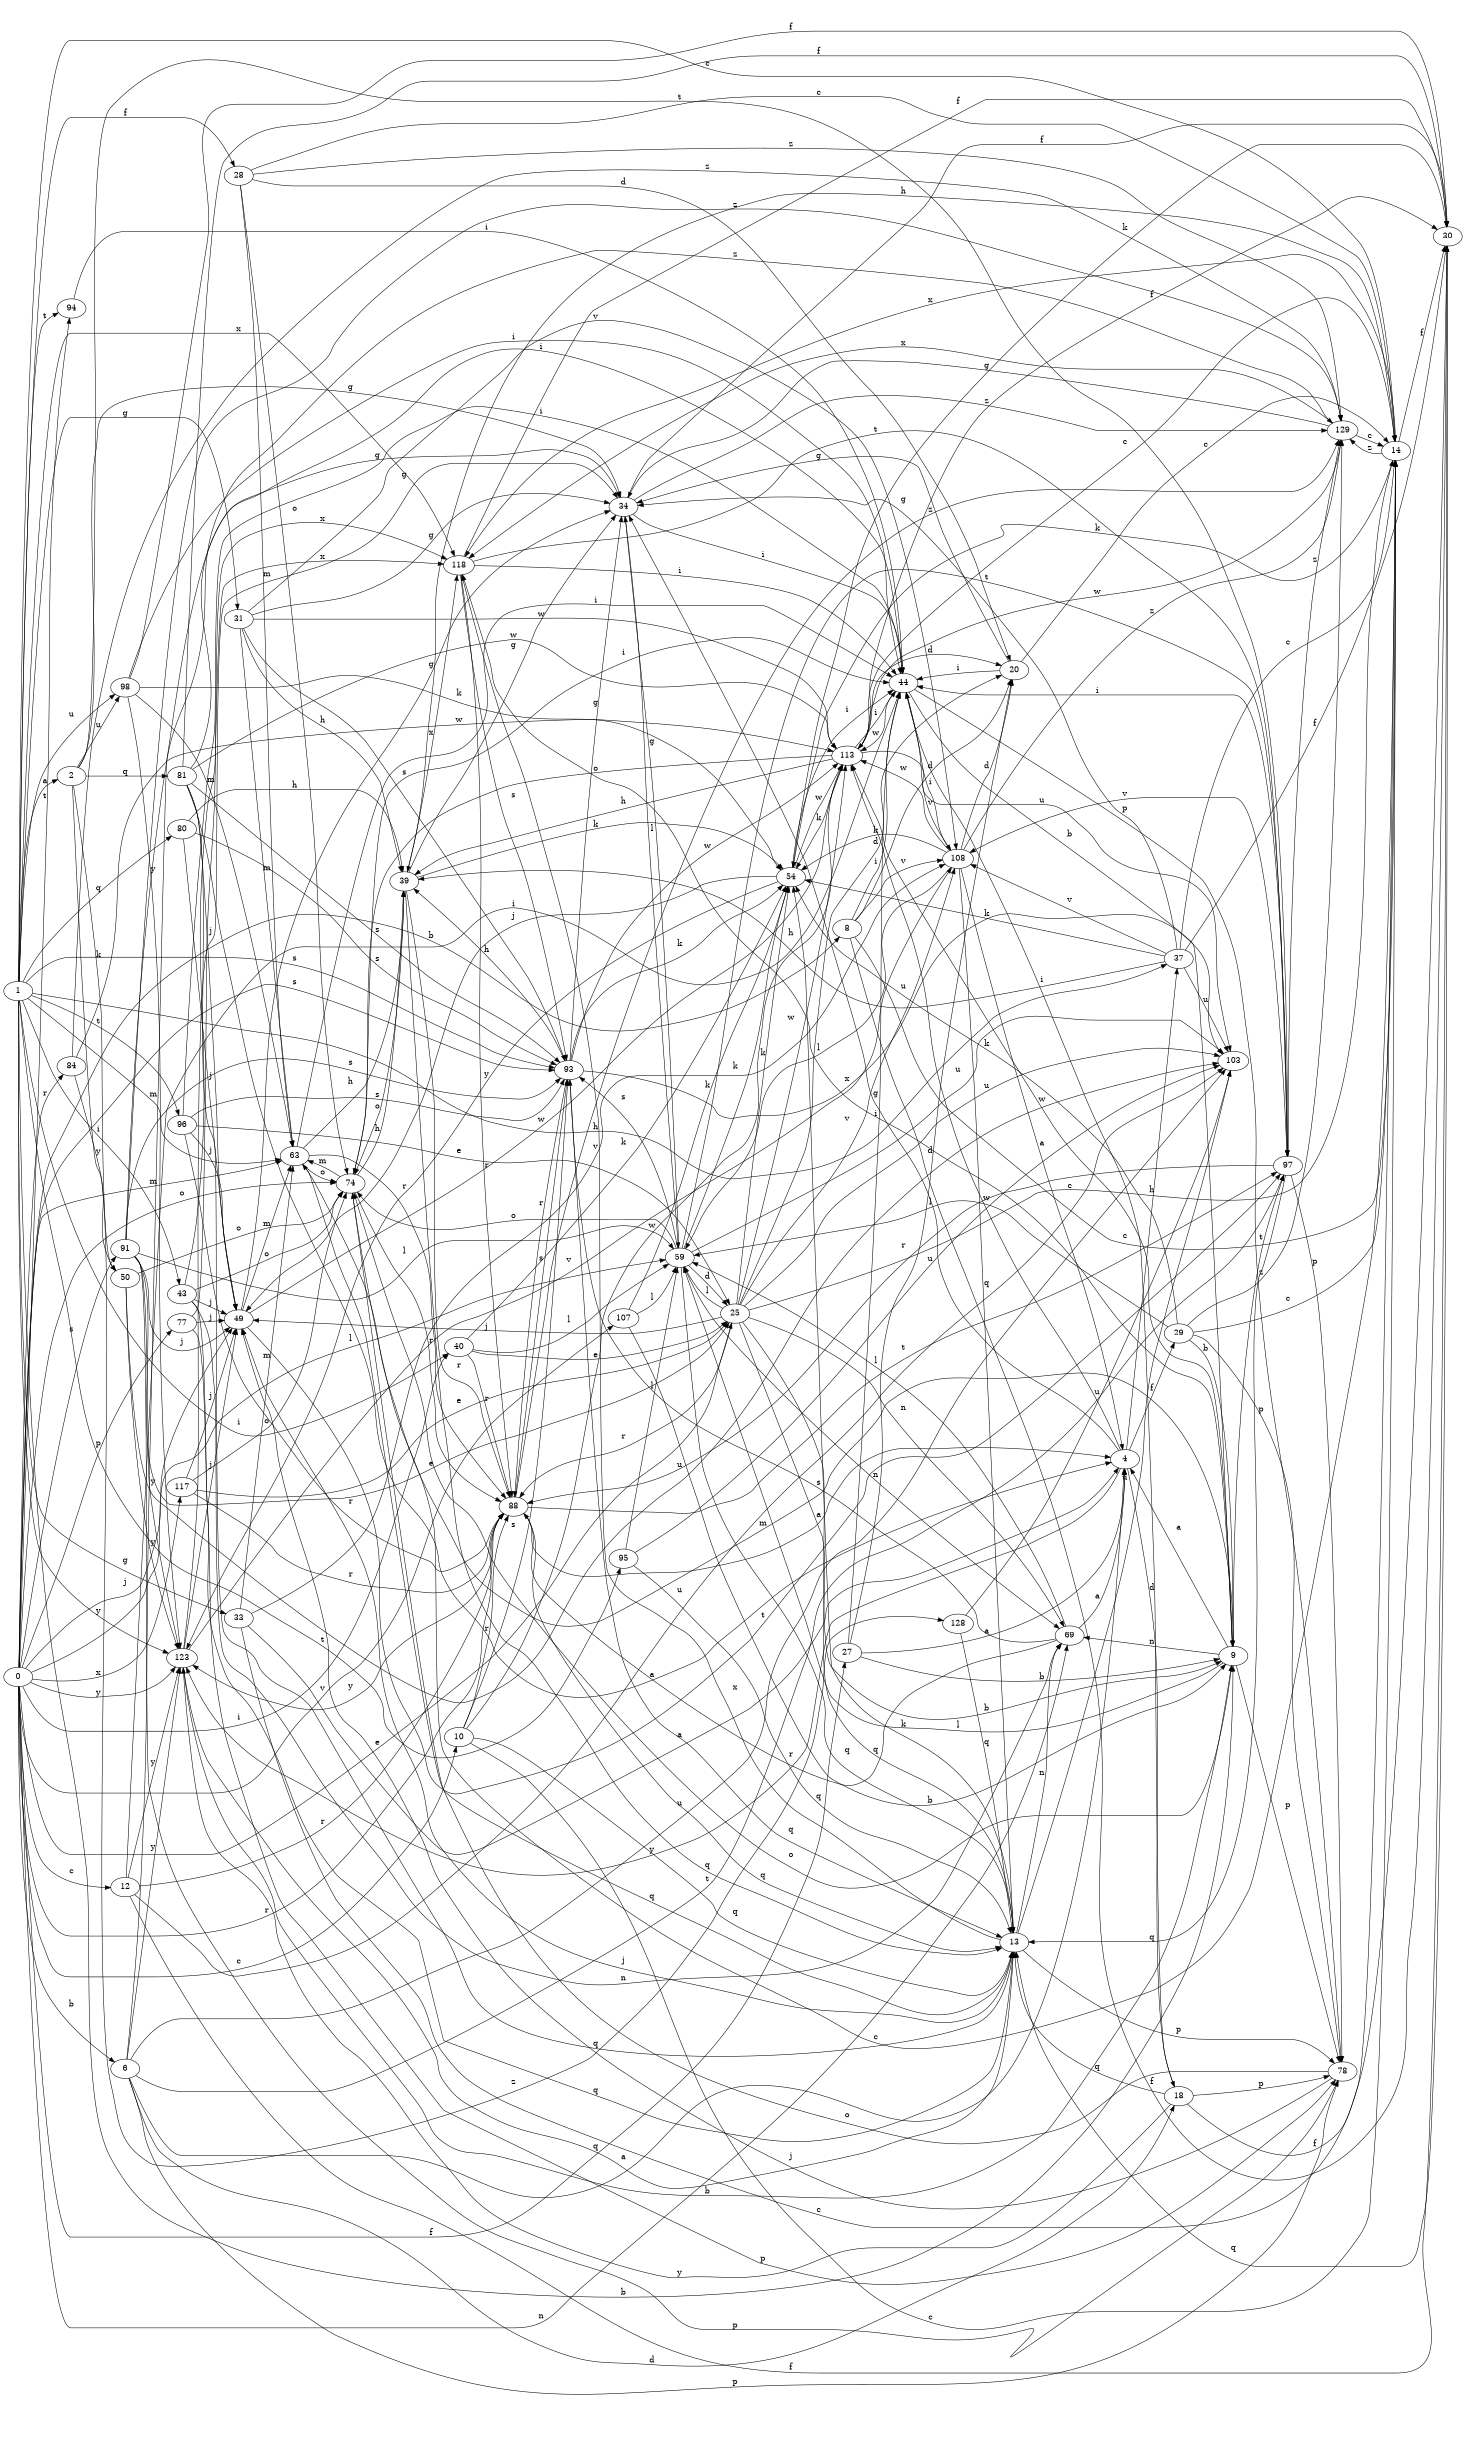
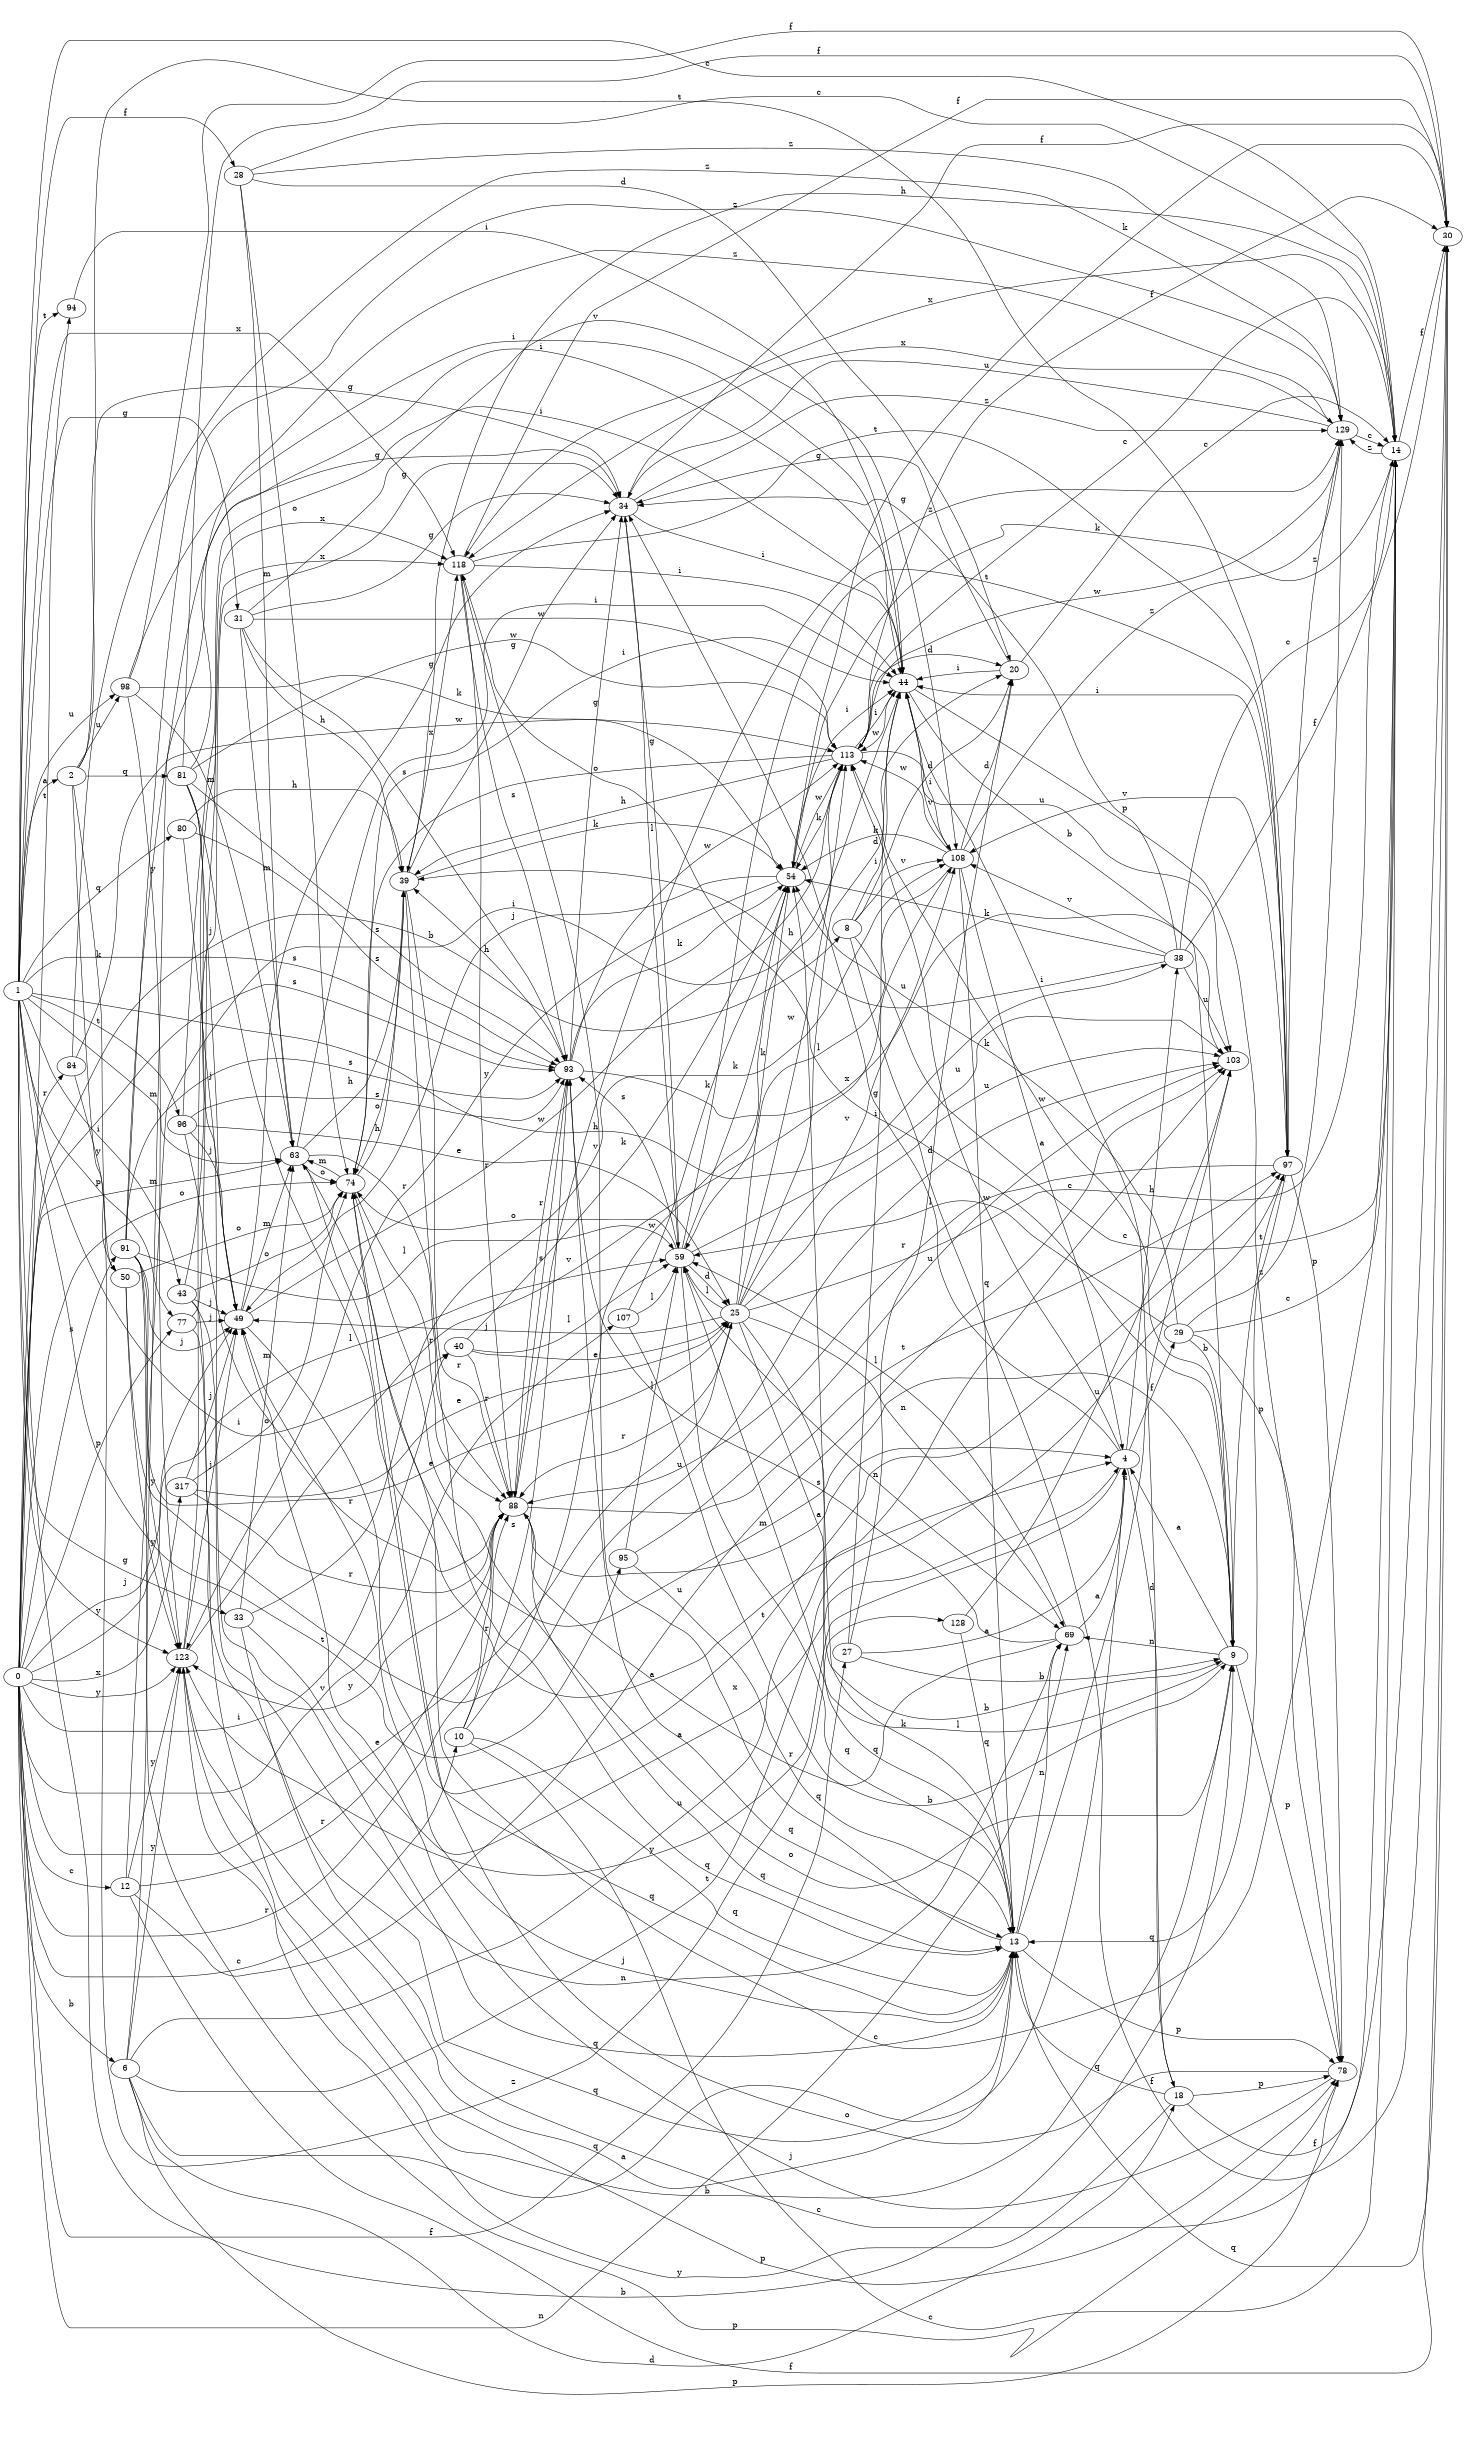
edge "129" -> "34": label "g" -> "u"
node "37": label "37" -> "38"
edge "1" -> "77": added, label "p"
node "117": label "117" -> "317"
